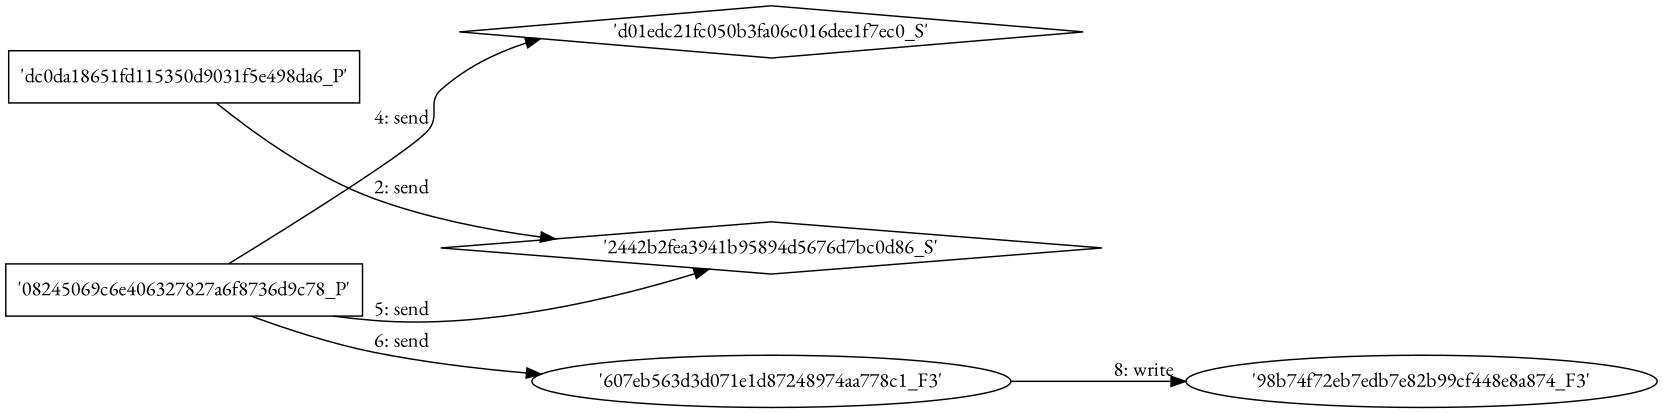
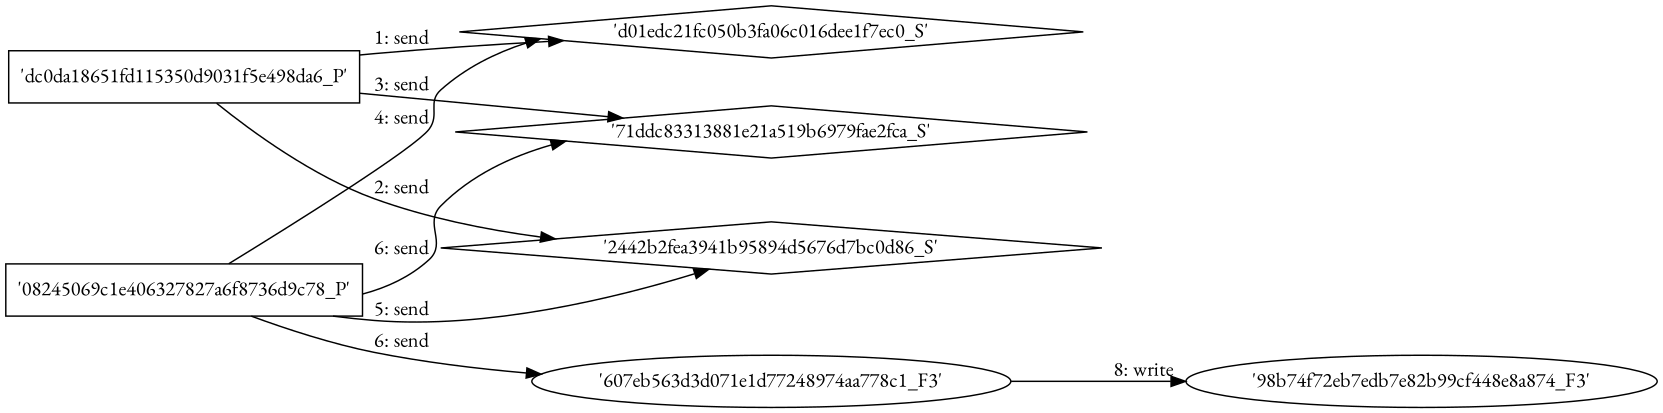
edge "'dc0da18651fd115350d9031f5e498da6_P'" -> "'d01edc21fc050b3fa06c016dee1f7ec0_S'": added, label "1: send"
node "'71ddc83313881e21a519b6979fae2fca_S'": added
node "'08245069c6e406327827a6f8736d9c78_P'": label "'08245069c6e406327827a6f8736d9c78_P'" -> "'08245069c1e406327827a6f8736d9c78_P'"
node "'607eb563d3d071e1d87248974aa778c1_F3'": label "'607eb563d3d071e1d87248974aa778c1_F3'" -> "'607eb563d3d071e1d77248974aa778c1_F3'"
